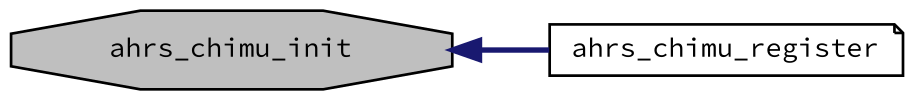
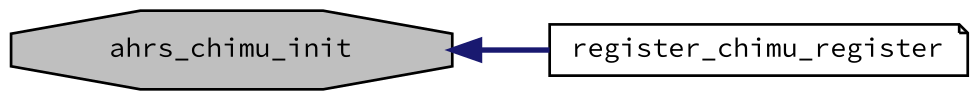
node "ahrs_chimu_register": label "ahrs_chimu_register" -> "register_chimu_register"
